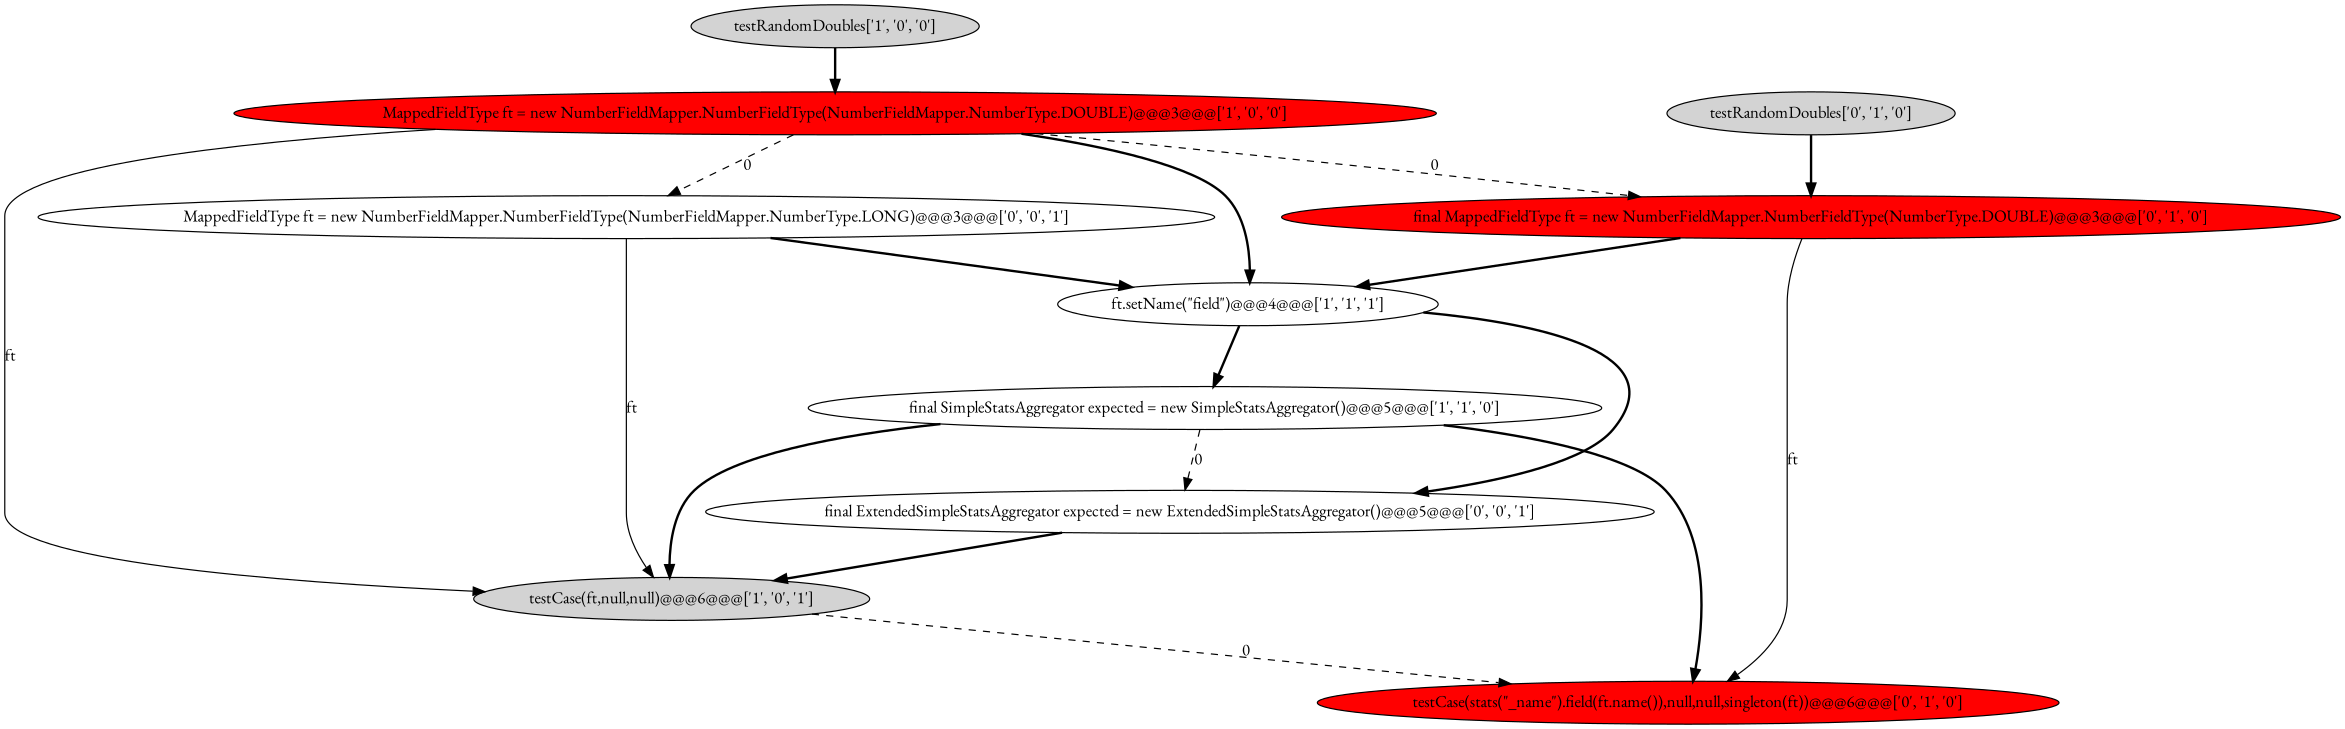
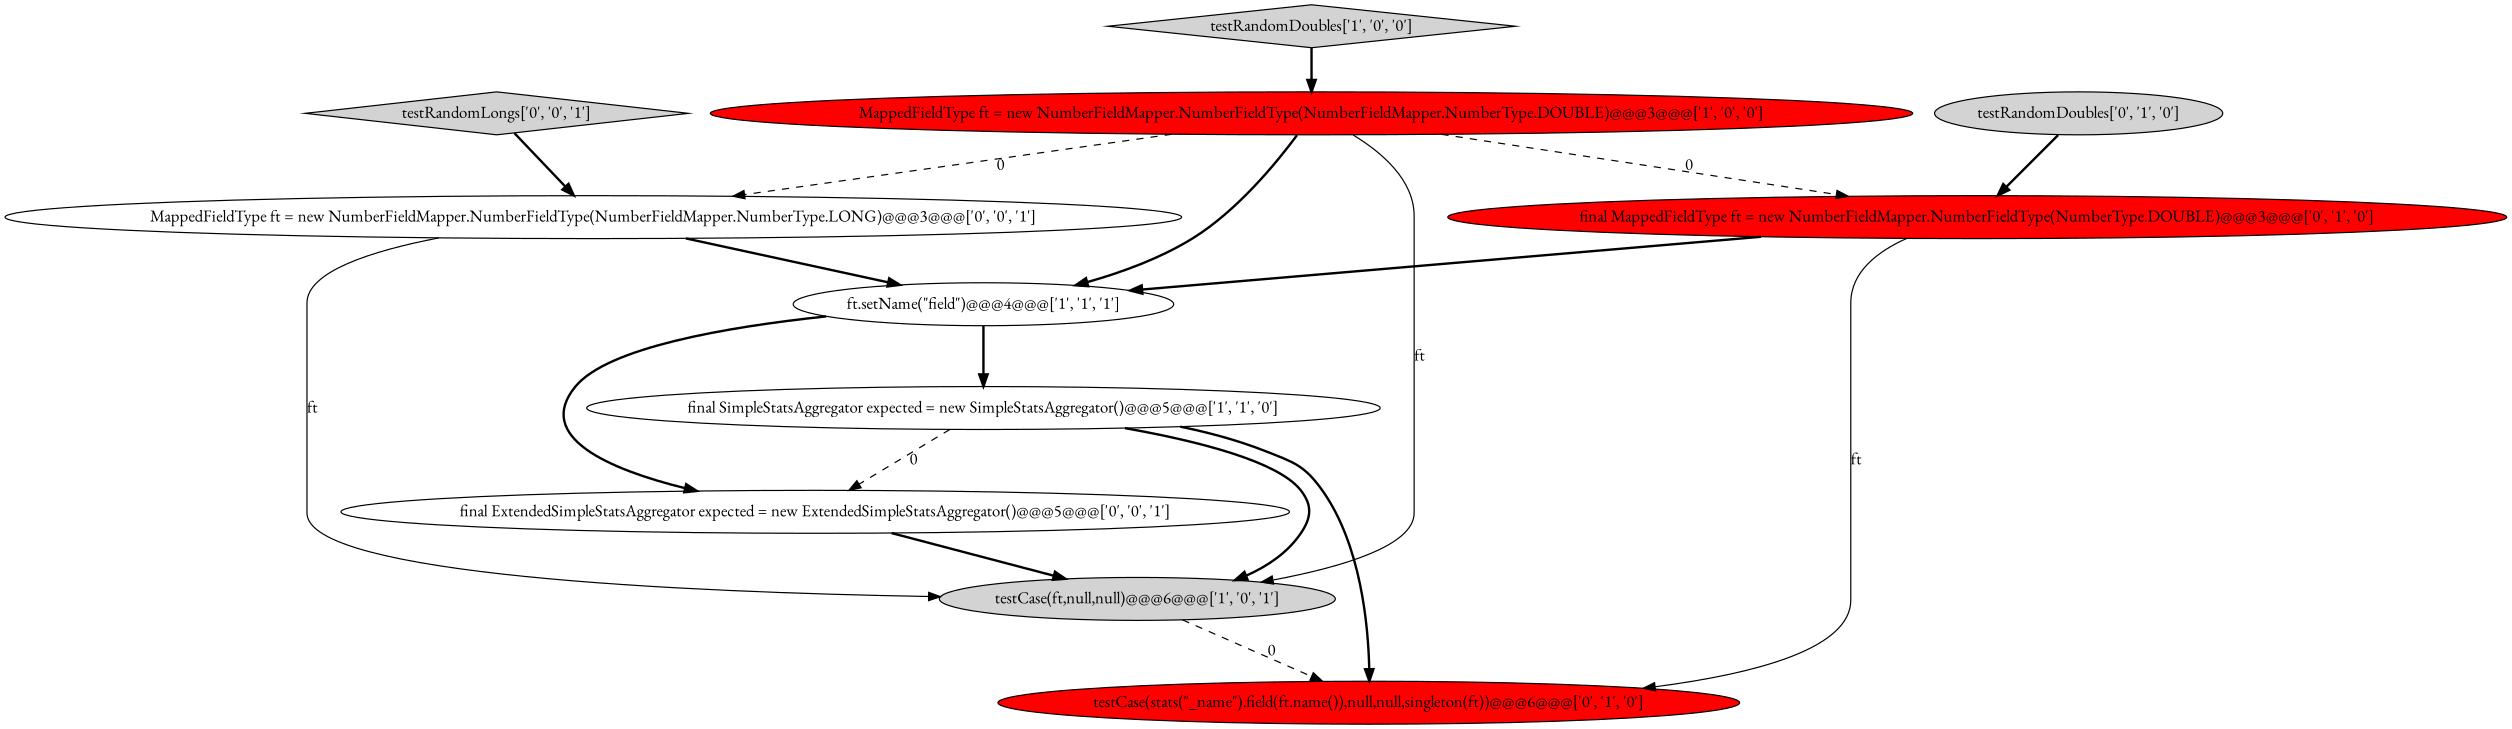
node "testRandomDoubles['1', '0', '0']": shape ellipse -> diamond
node "testRandomLongs['0', '0', '1']": added
